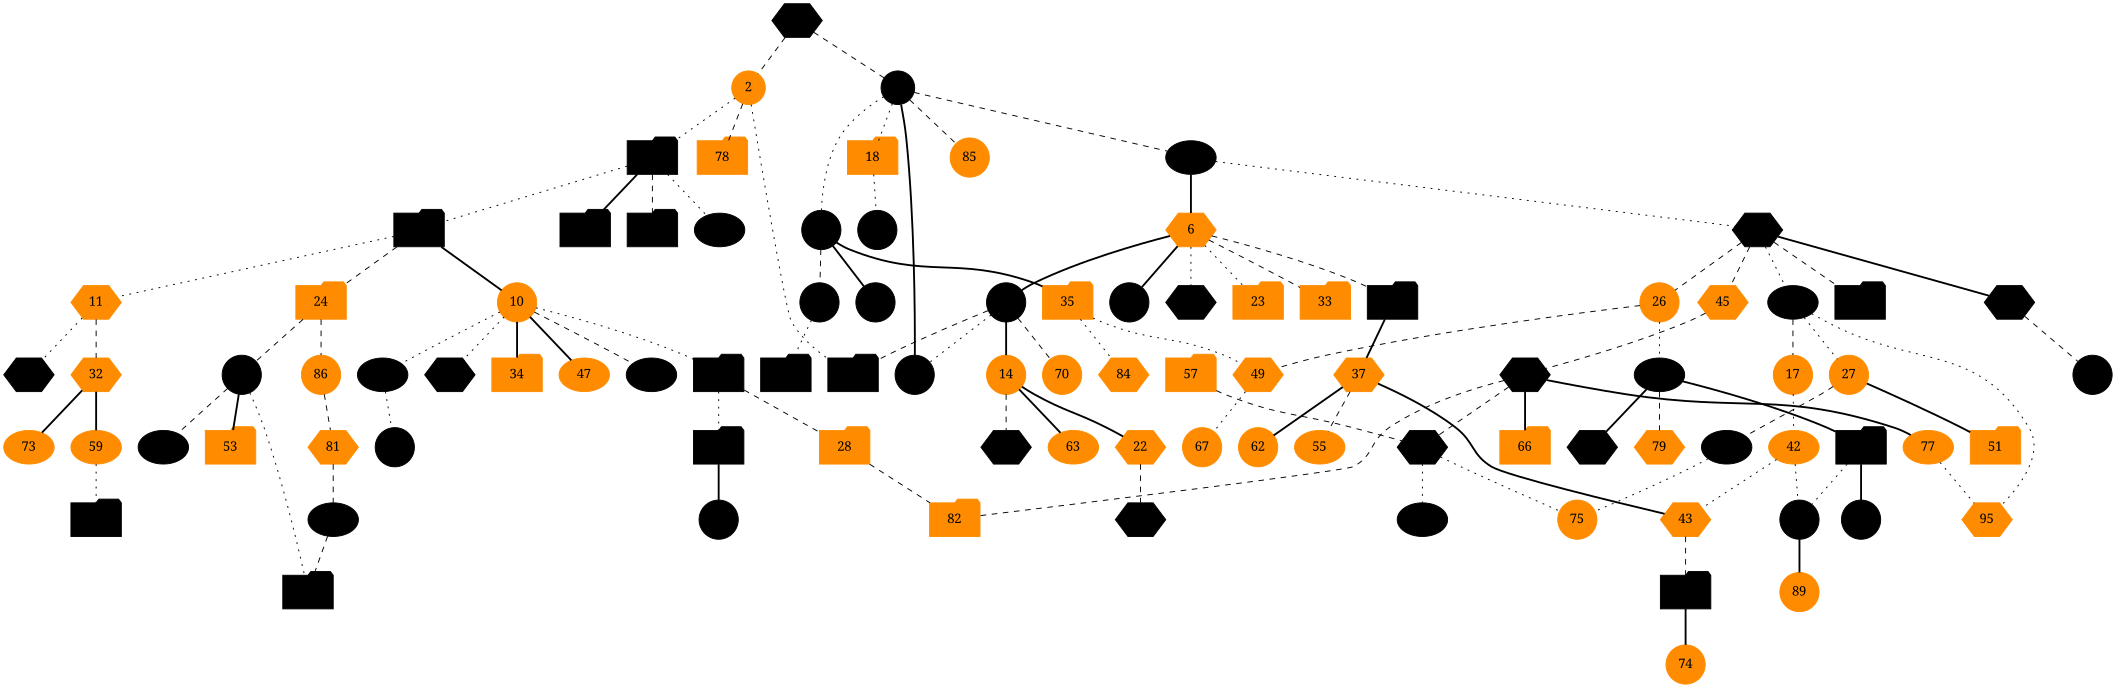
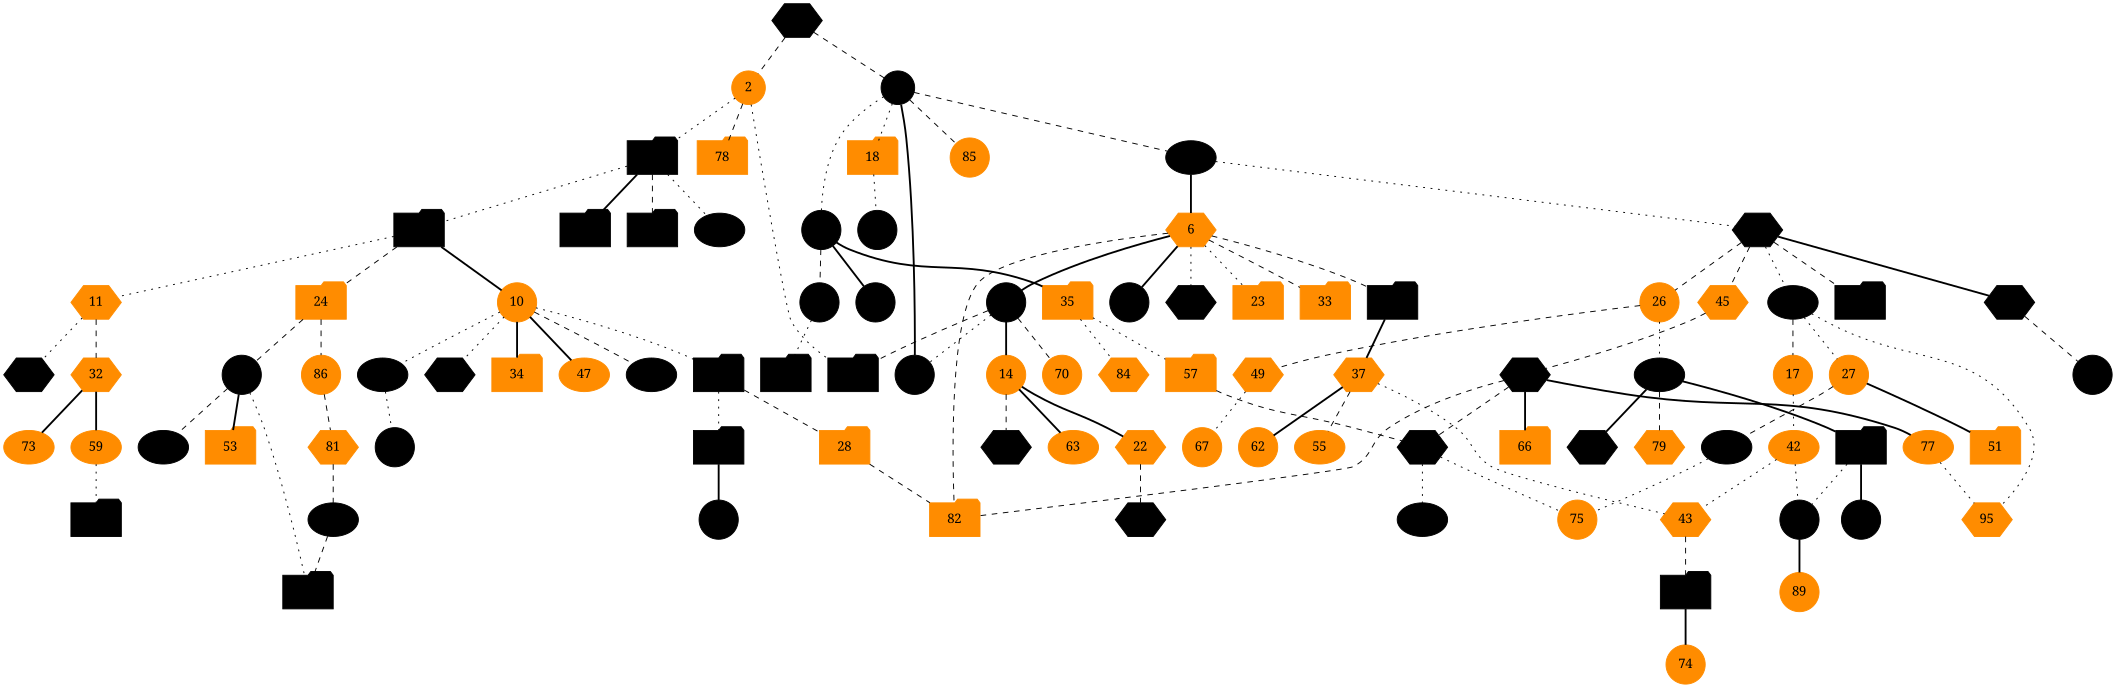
edge "6" -- "82": added
edge "35" -- "49": now "35" -- "57"
edge "37" -- "43": style bold -> dotted
